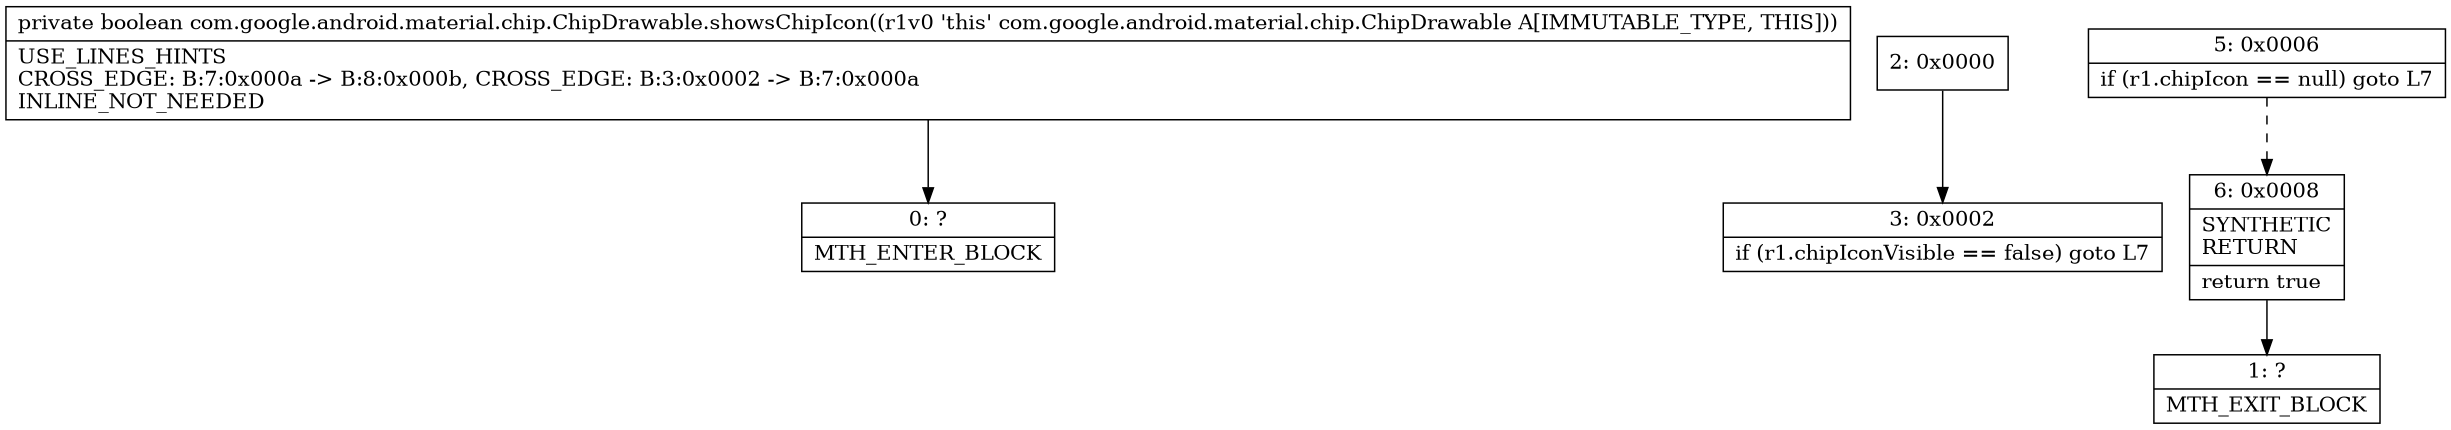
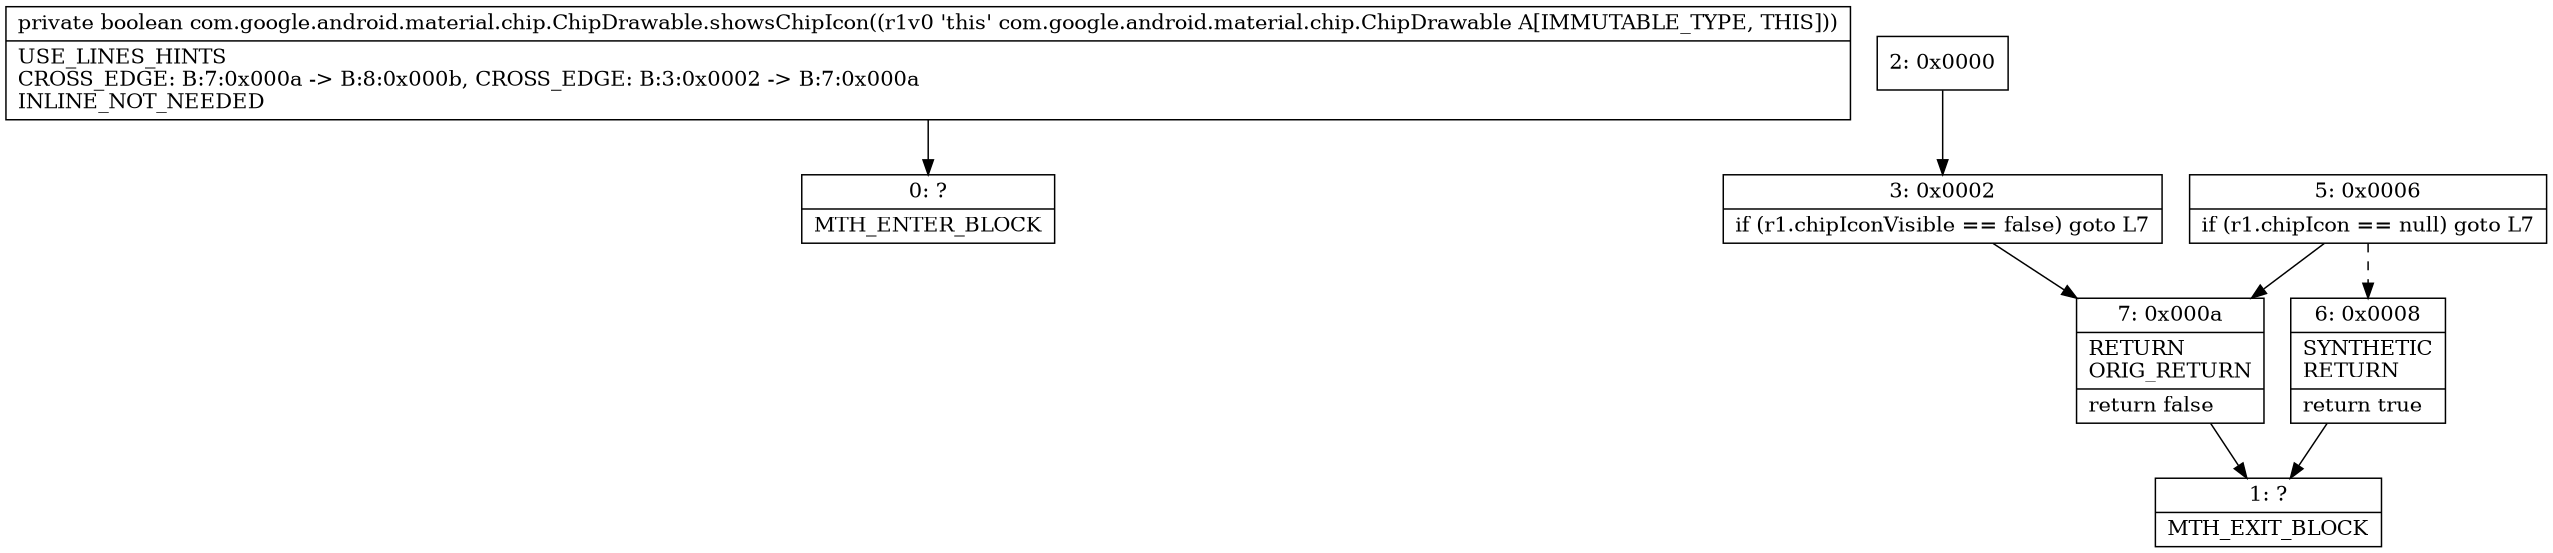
node "7: 0x000a": added
